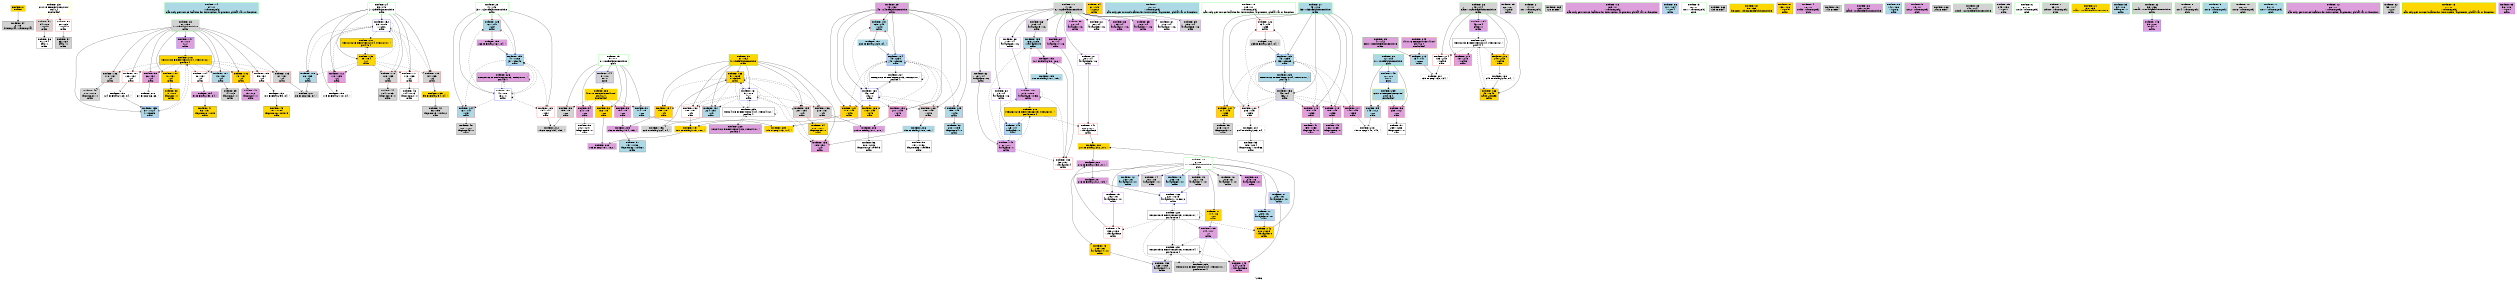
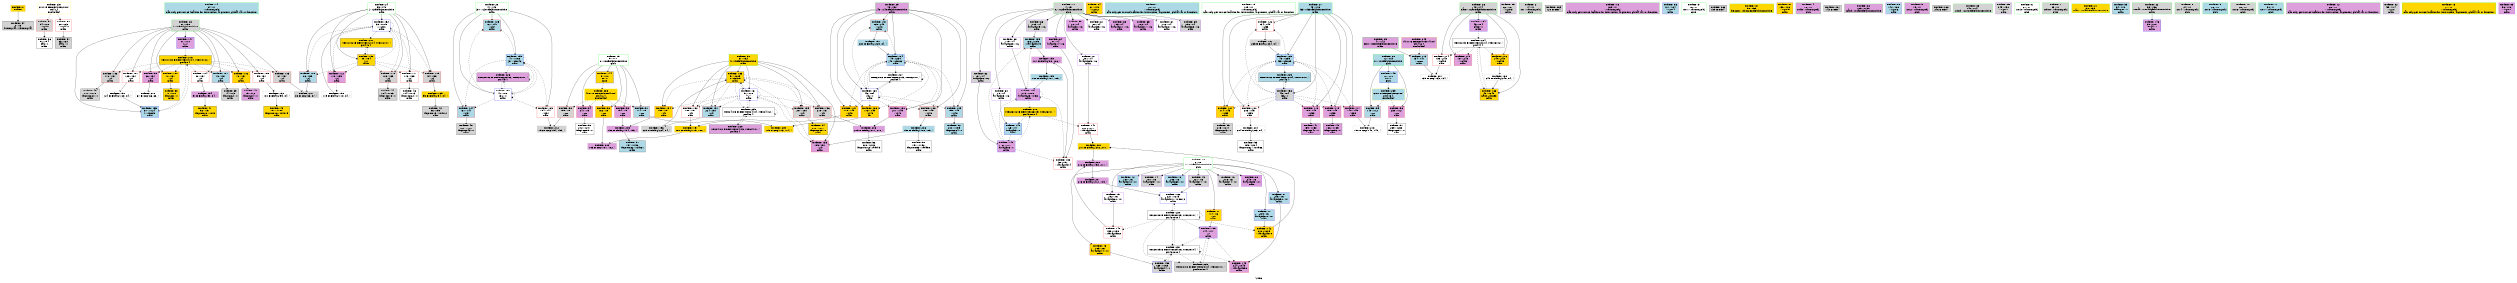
edge "NodeID: 15" -> "NodeID: 122": now "NodeID: 27" -> "NodeID: 122"
node "NodeID: 199": removed
node "NodeID: 144": fillcolor lightgrey -> gold
edge "NodeID: 189" -> "NodeID: 151": added
node "NodeID: 126": text "main" -> "for"
edge "NodeID: 229" -> "NodeID: 155": added
